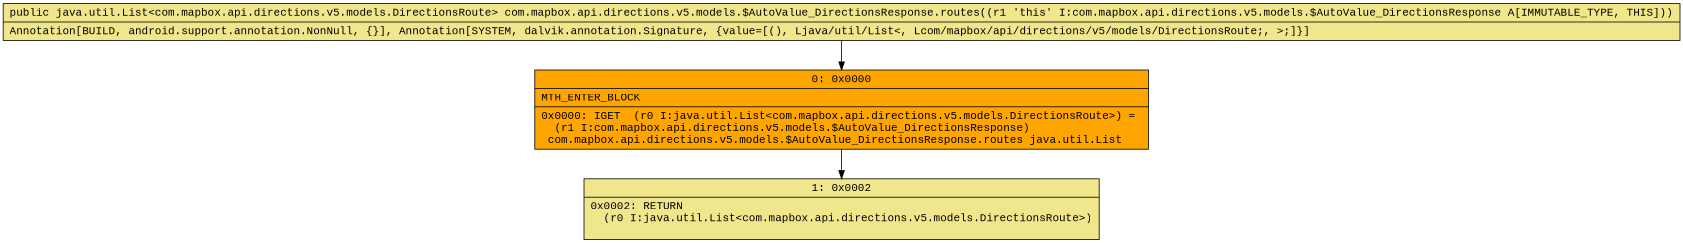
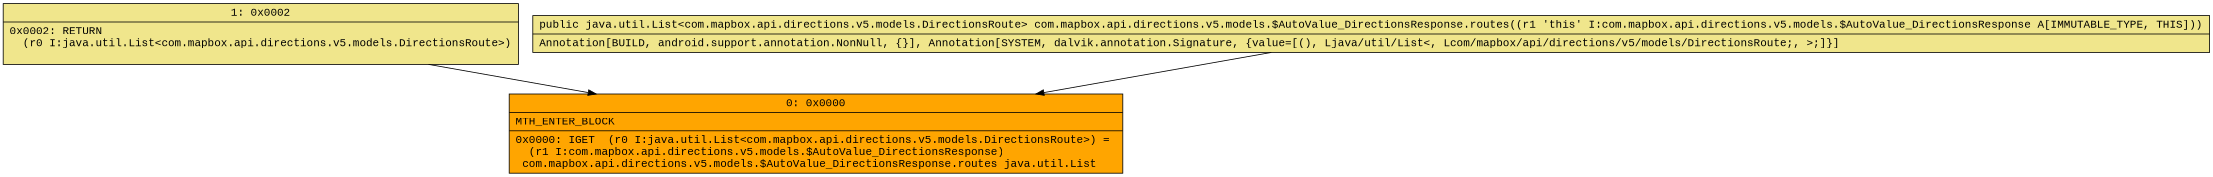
edge "0: 0x0000" -> "1: 0x0002": reversed
